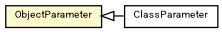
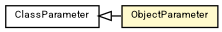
edge "ClassParameter" -> "ObjectParameter": reversed
